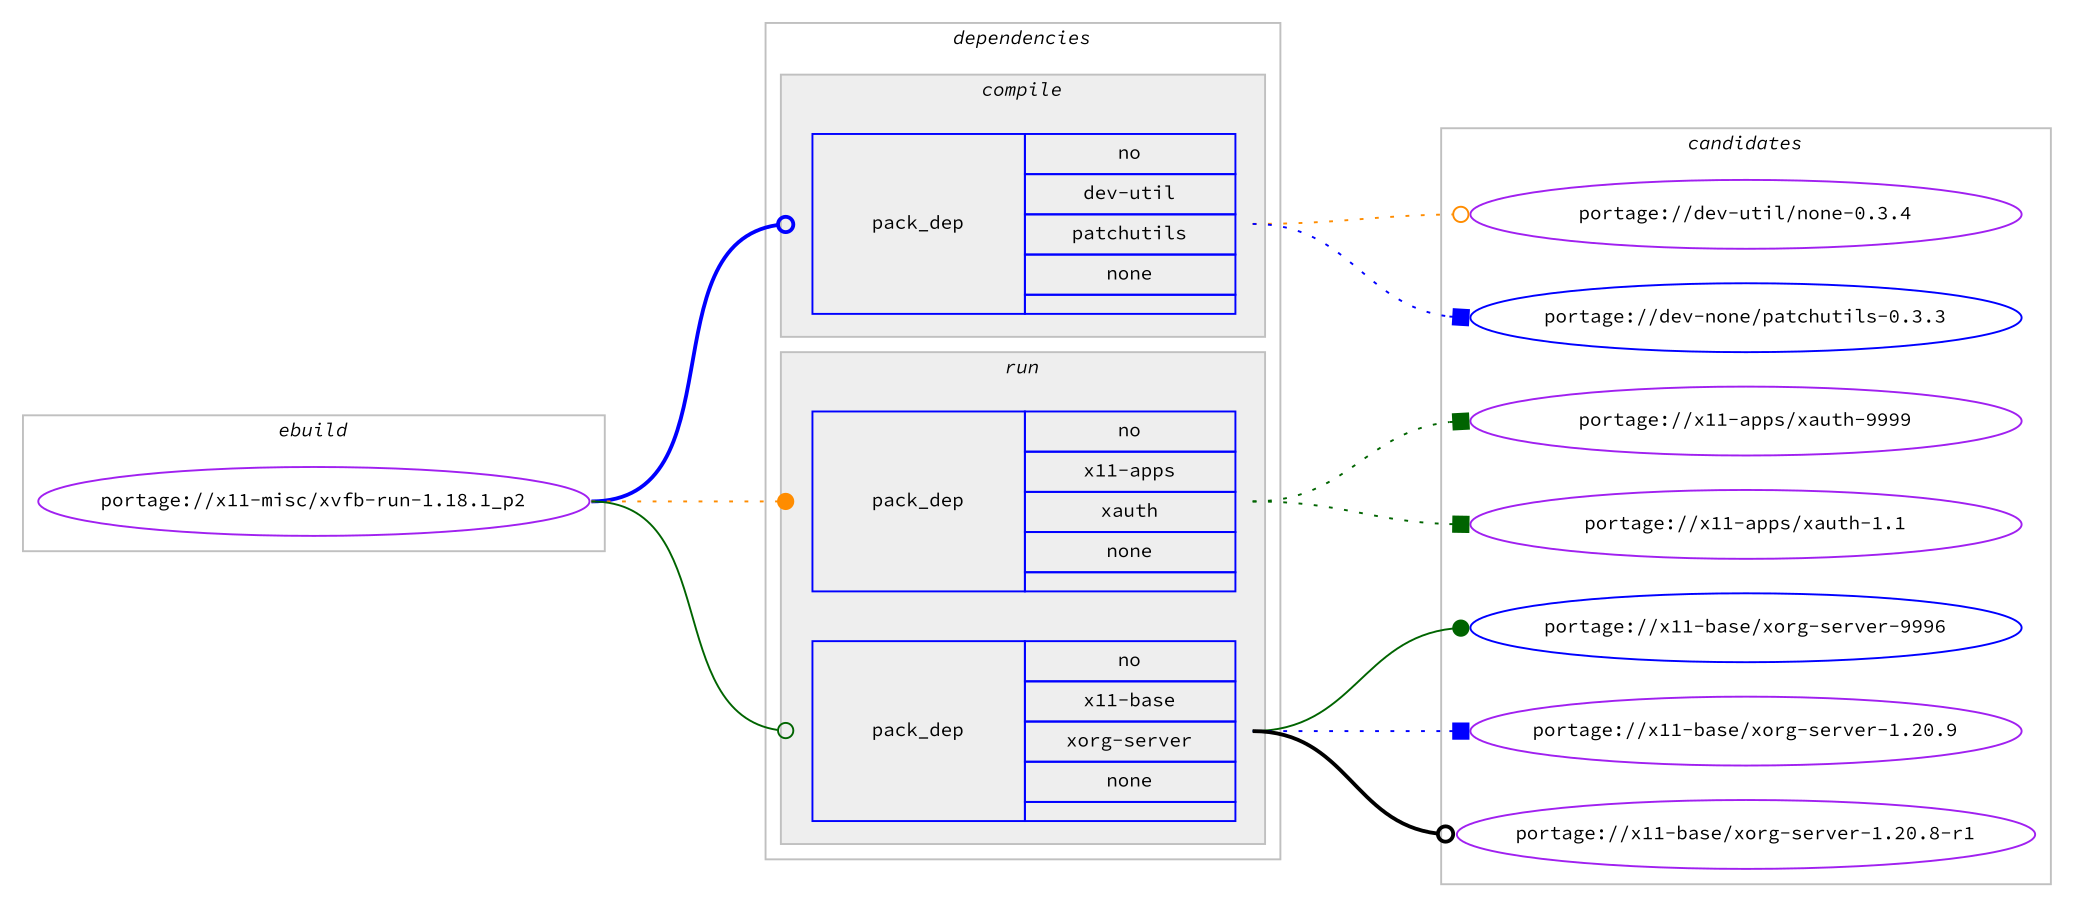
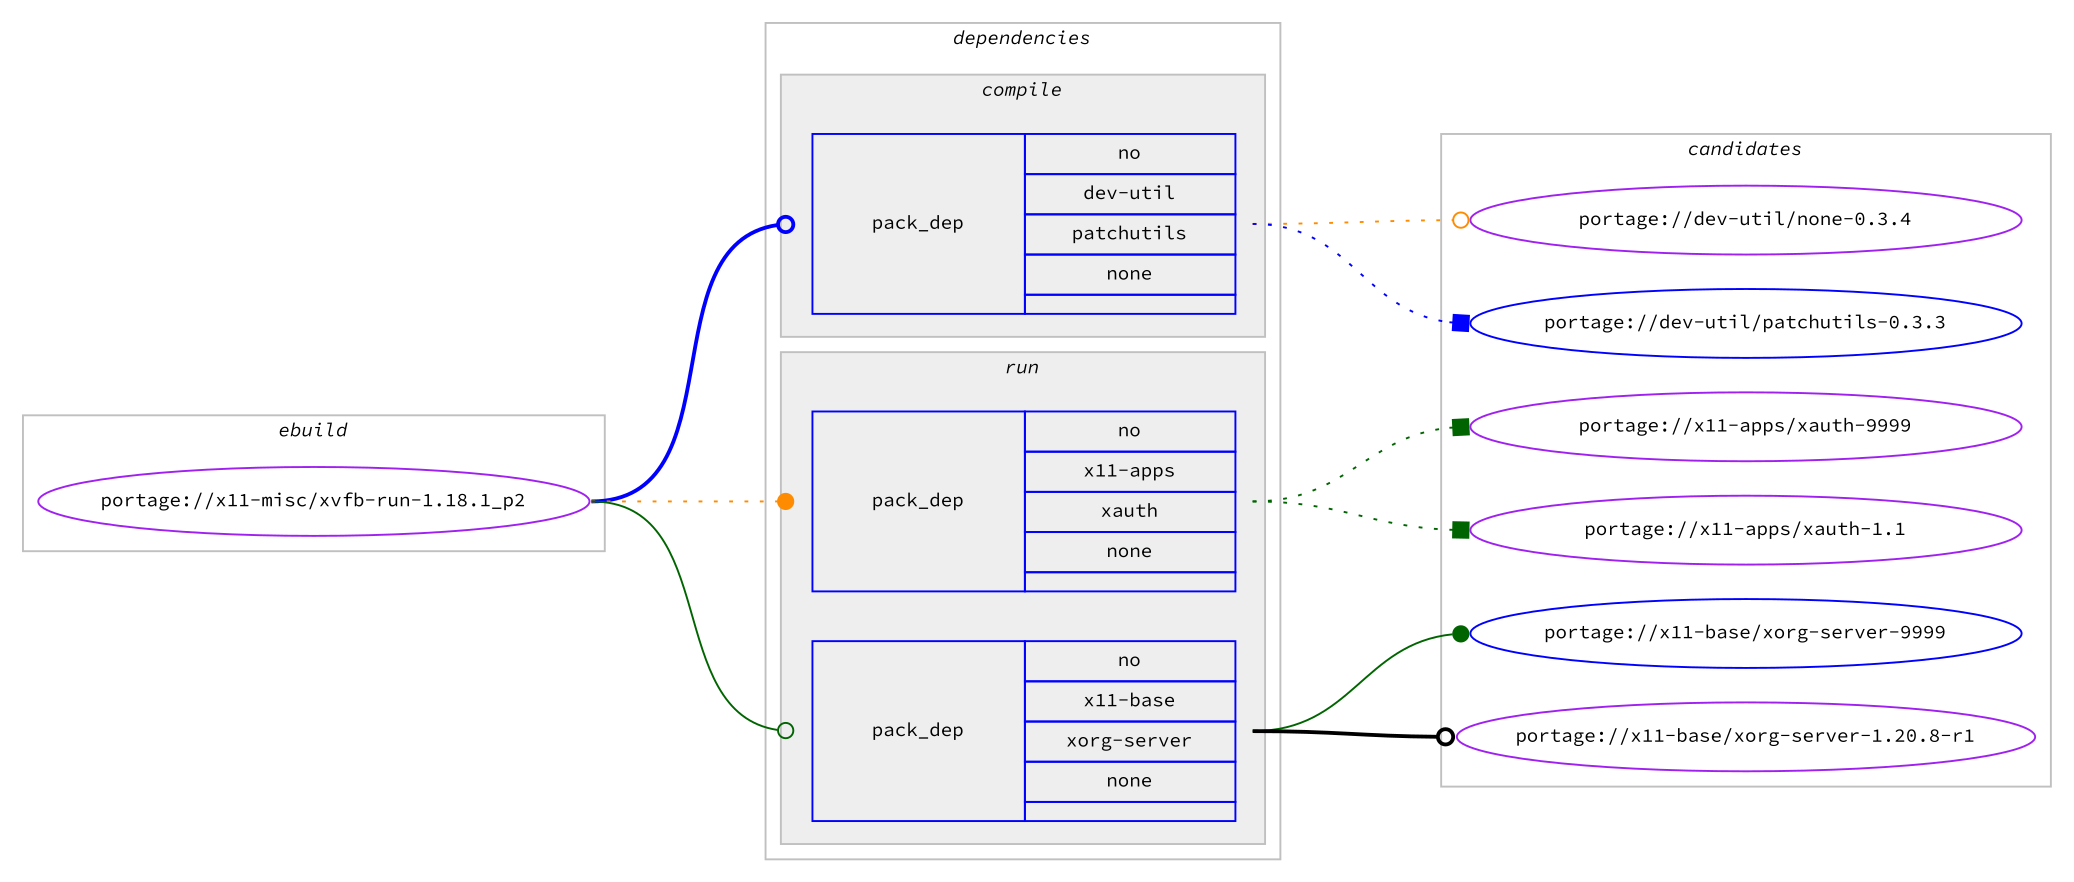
node "portage://dev-none/patchutils-0.3.3": label "portage://dev-none/patchutils-0.3.3" -> "portage://dev-util/patchutils-0.3.3"
node "portage://x11-base/xorg-server-9996": label "portage://x11-base/xorg-server-9996" -> "portage://x11-base/xorg-server-9999"
node "portage://x11-base/xorg-server-1.20.9": removed
